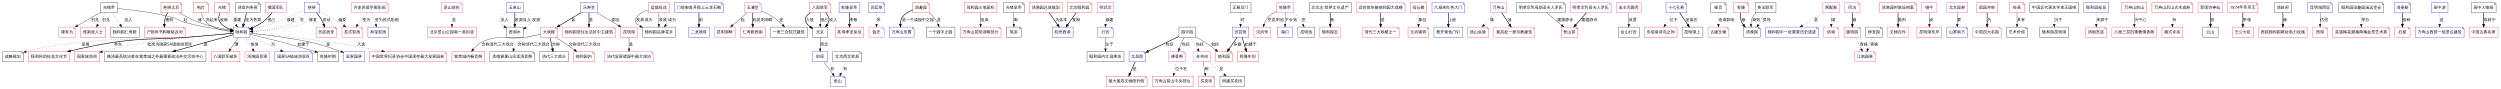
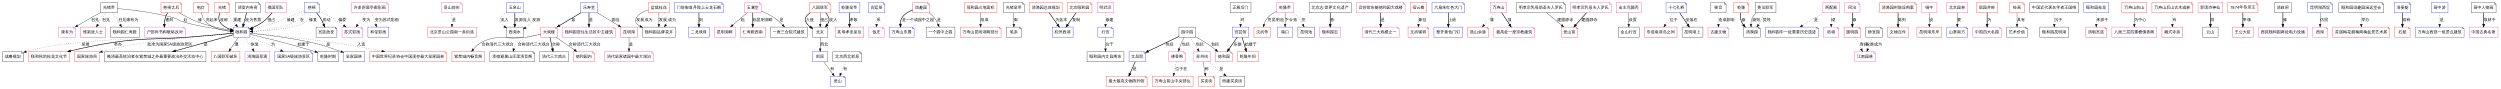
edge "光绪帝" -> "颐和园仁寿殿": label "流入" -> "召见康有为"
node "户部尚书阎敬铭反对": color red -> deeppink
node "宫廷政变": color red -> black
node "文物百件": color deeppink -> red
edge "静宜园" -> "江南园林": label "青睐" -> "发展成为"
